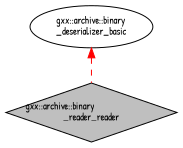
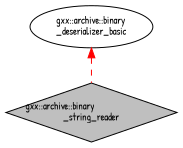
node "gxx::archive::binary _reader_reader": label "gxx::archive::binary _reader_reader" -> "gxx::archive::binary _string_reader"
